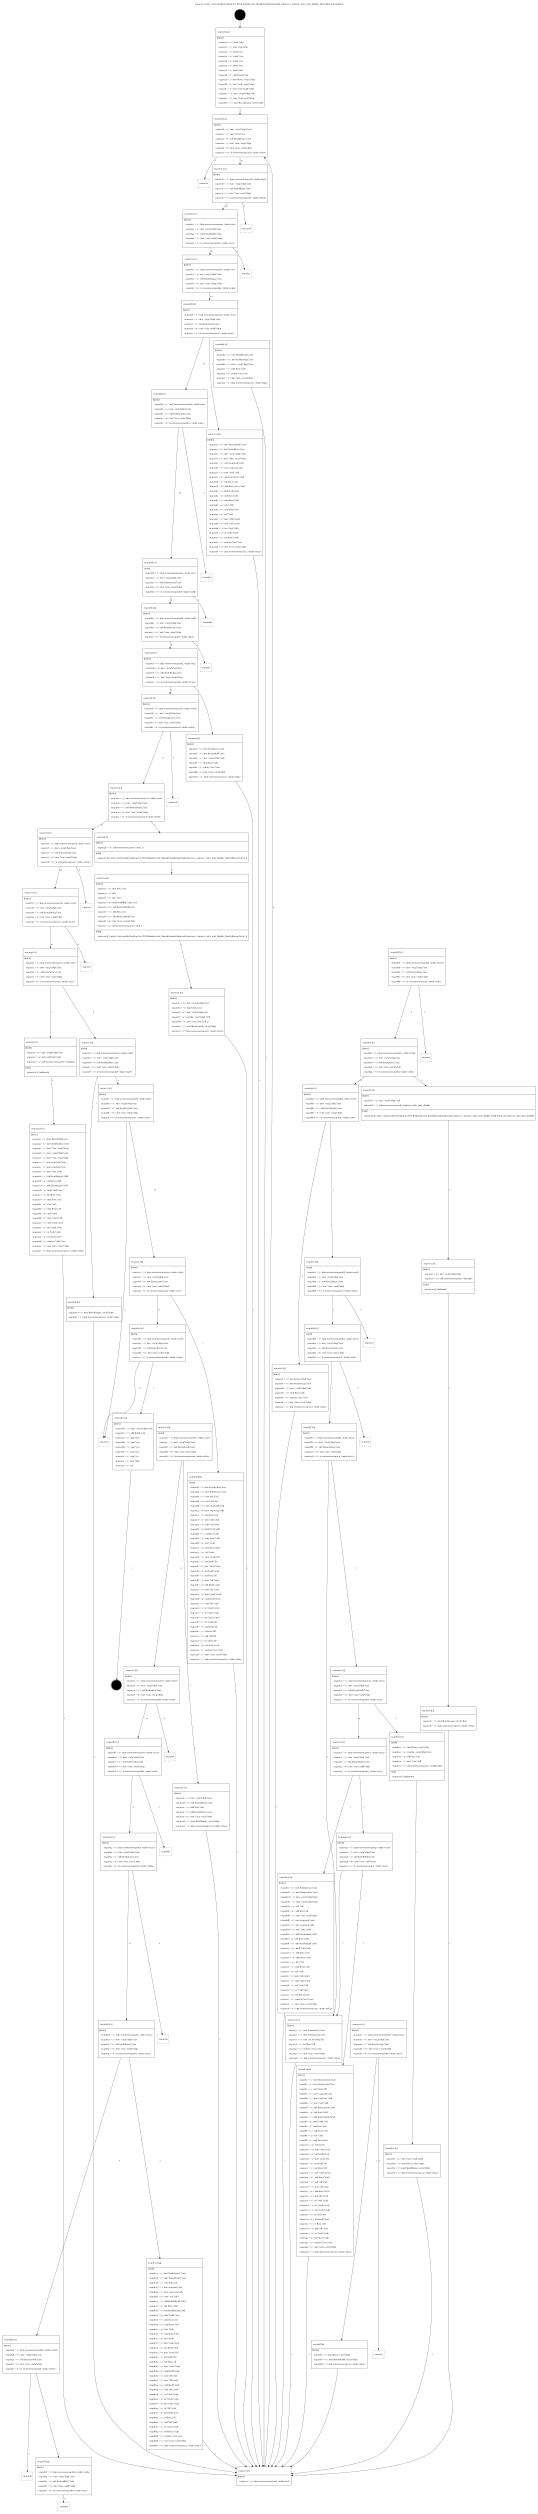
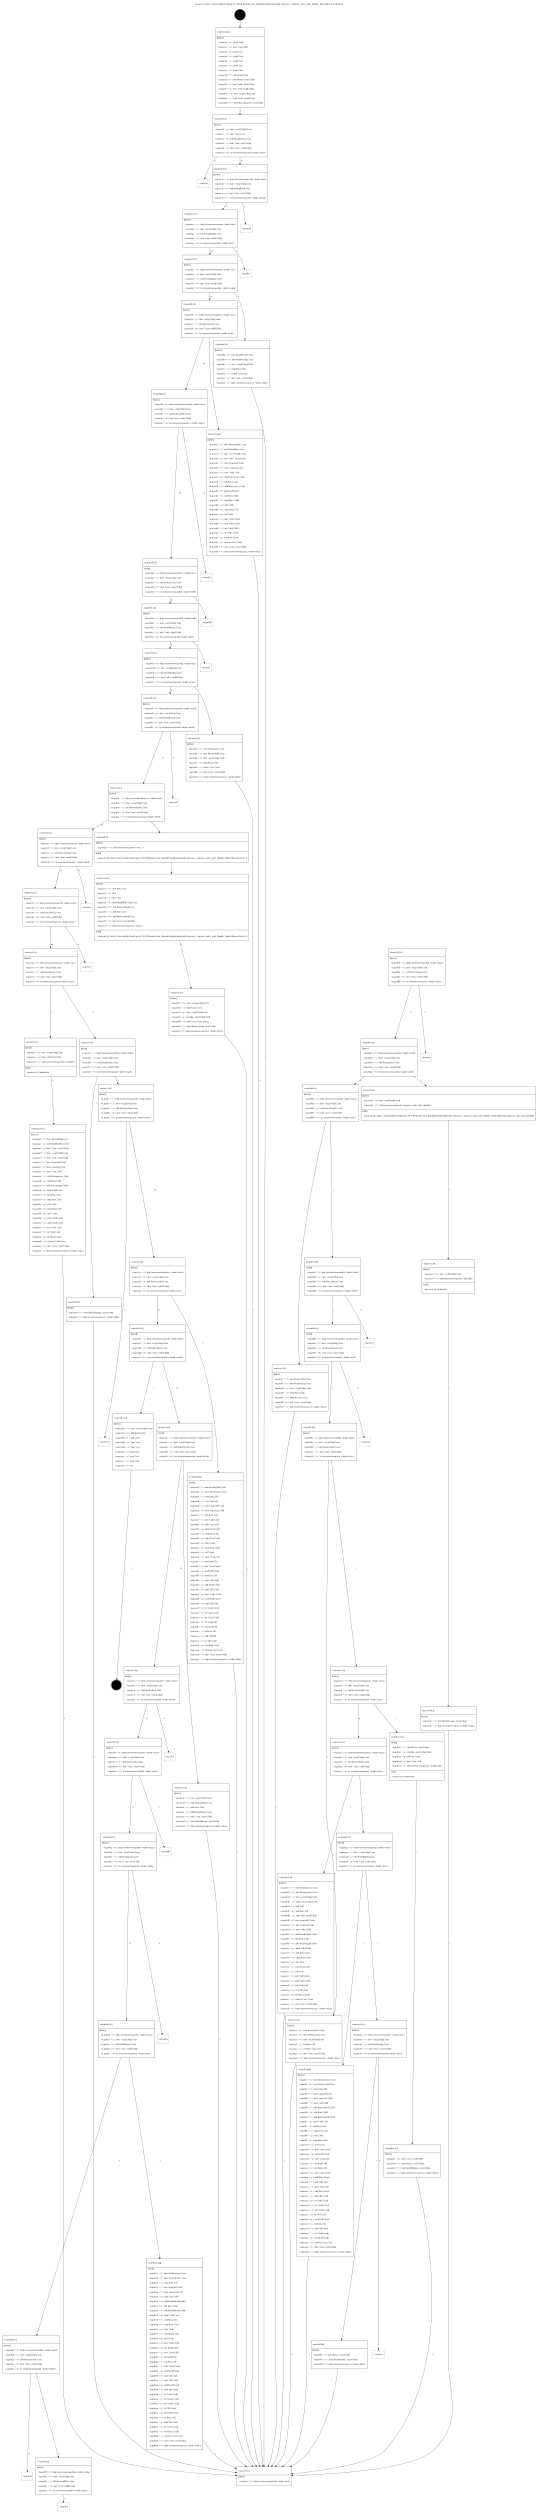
edge "0x401652 [25]" -> "0x401ab4 [27]": added, label "1"
edge "0x402123 [5]" -> "0x40160f [23]": removed, label "19"
edge "0x4017b0 [25]" -> "0x401e0c": now "0x4017b0 [25]" -> "0x4017c9 [25]"
edge "0x401940 [25]" -> "0x401c32 [27]": now "0x401940 [25]" -> "0x401959 [25]"
